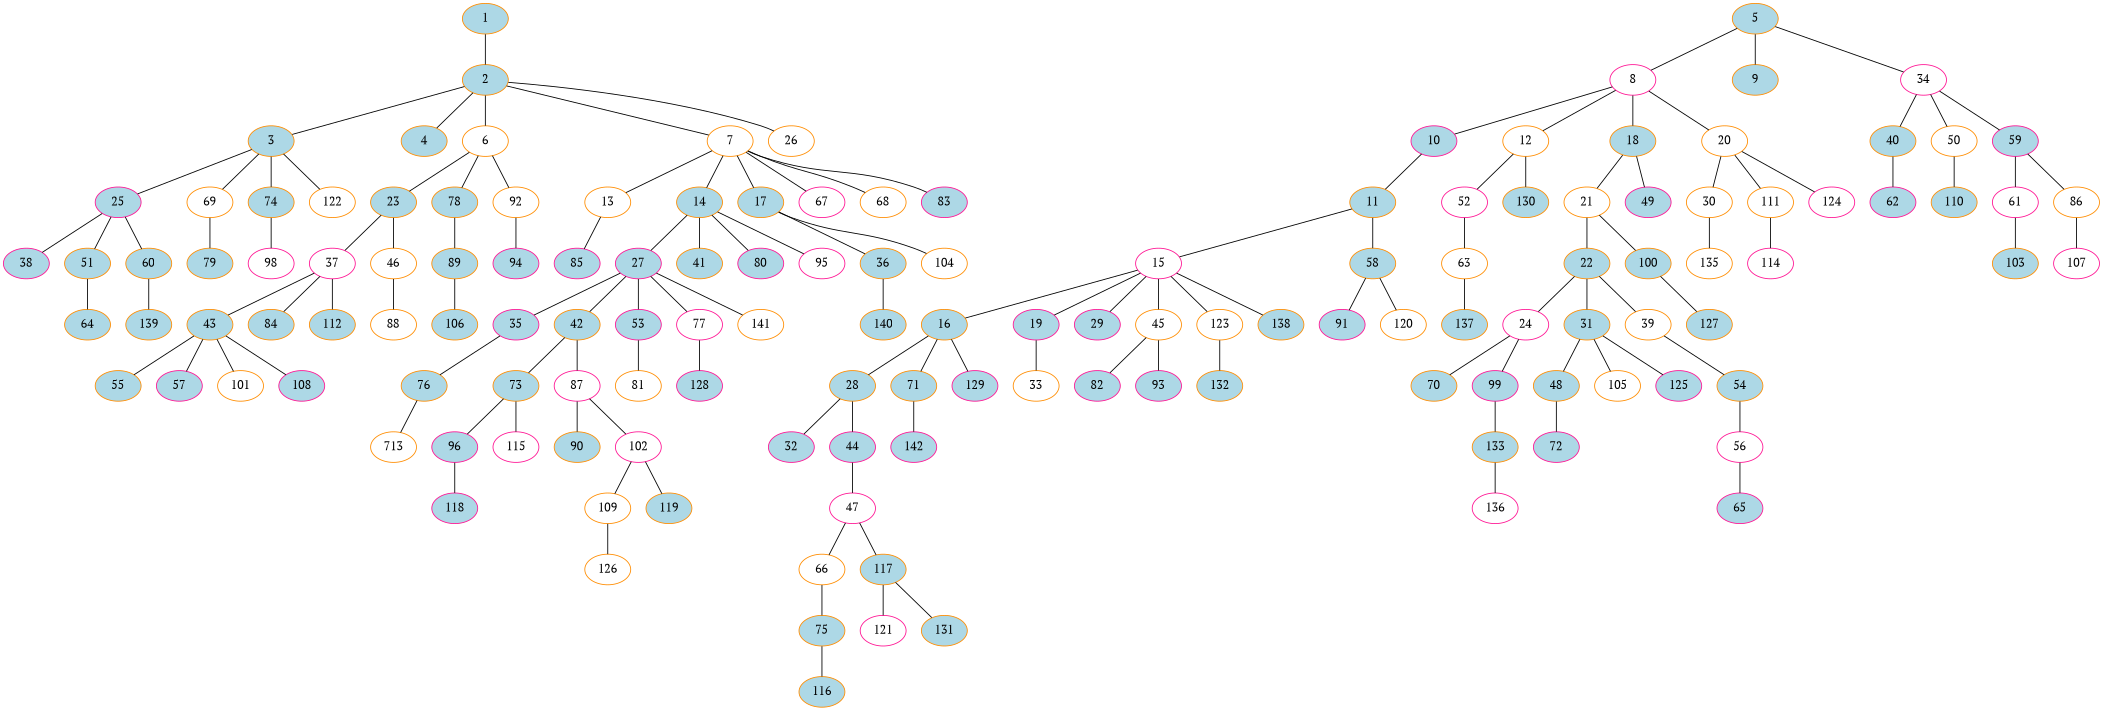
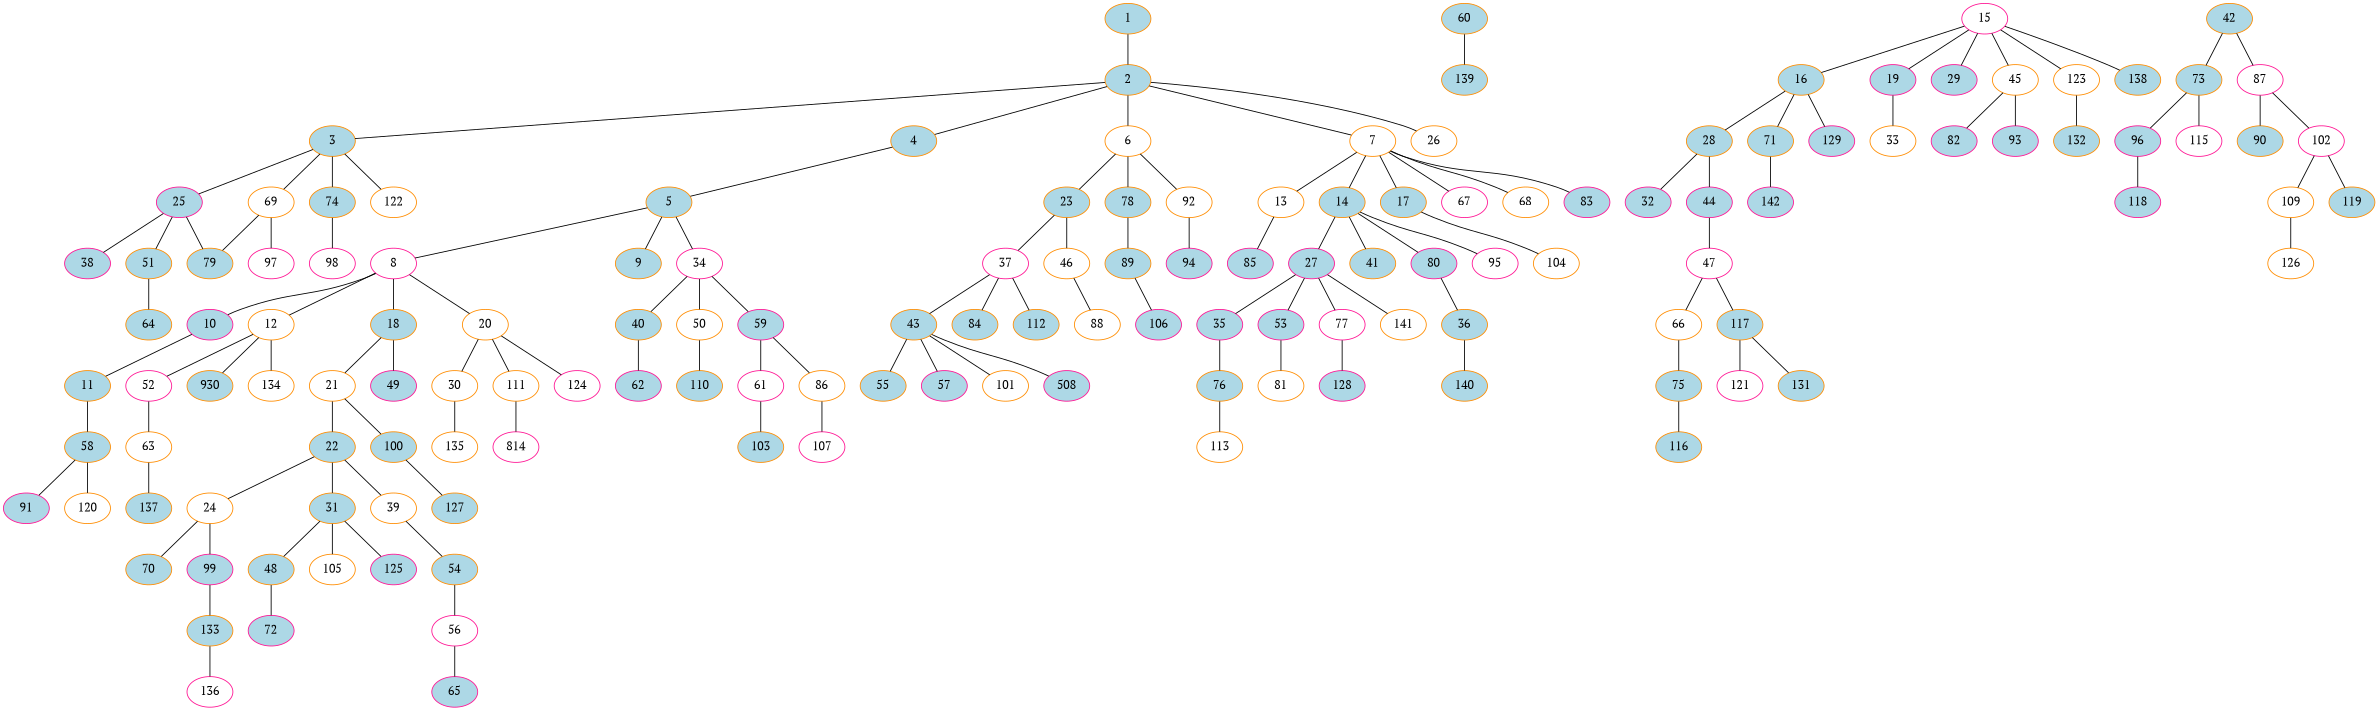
edge "4" -- "5": added
node "130": label "130" -> "930"
edge "25" -- "60": now "25" -- "79"
edge "17" -- "36": now "80" -- "36"
edge "11" -- "15": removed
node "97": added
node "114": label "114" -> "814"
edge "27" -- "42": removed
node "106": color darkorange -> deeppink
node "24": color deeppink -> darkorange
node "134": added
node "108": label "108" -> "508"
node "713": label "713" -> "113"
